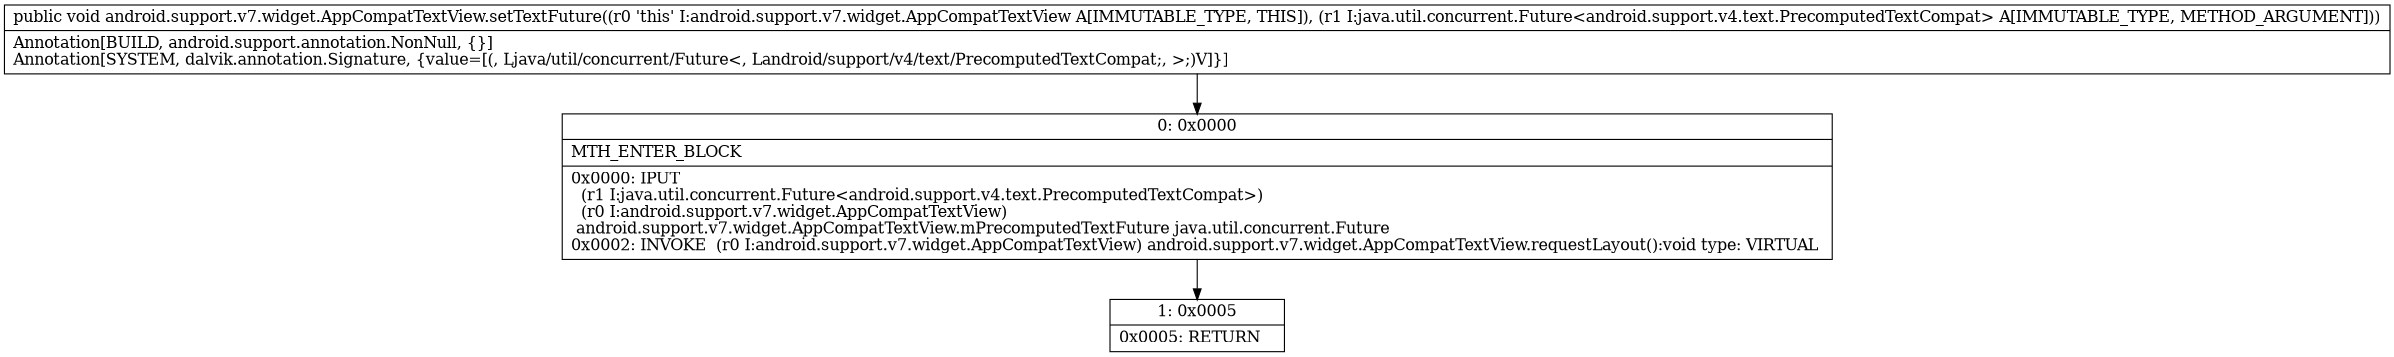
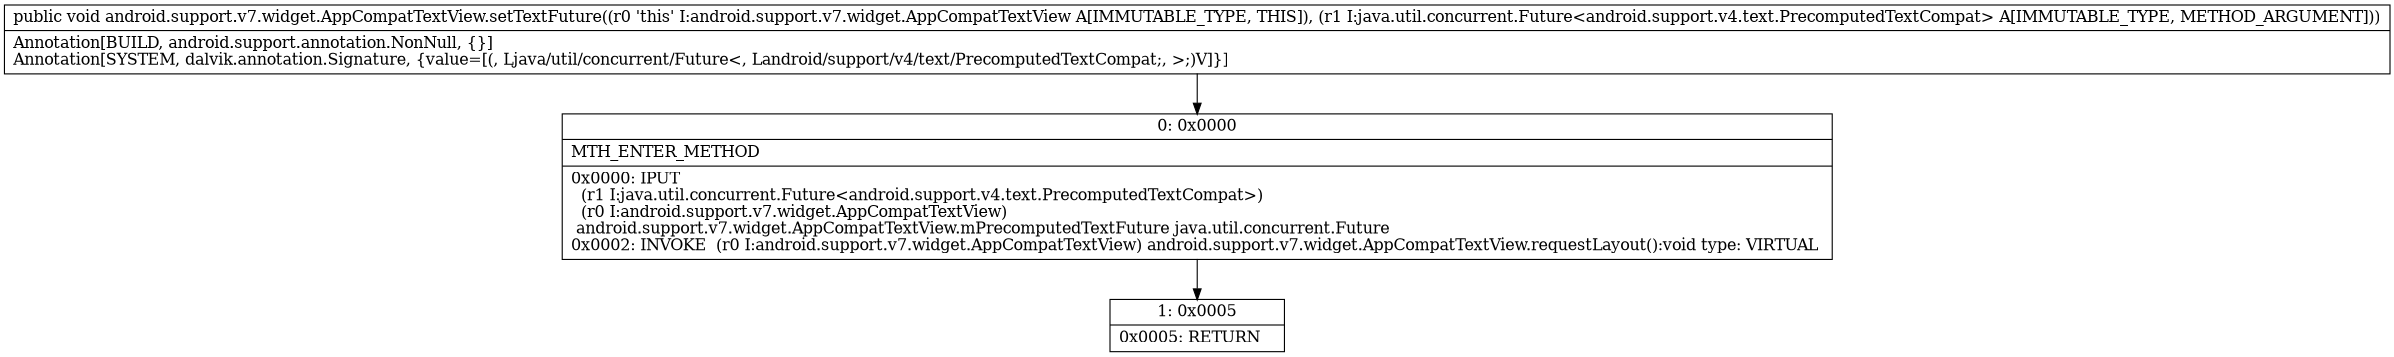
node "0: 0x0000": text "MTH_ENTER_BLOCK" -> "MTH_ENTER_METHOD"
